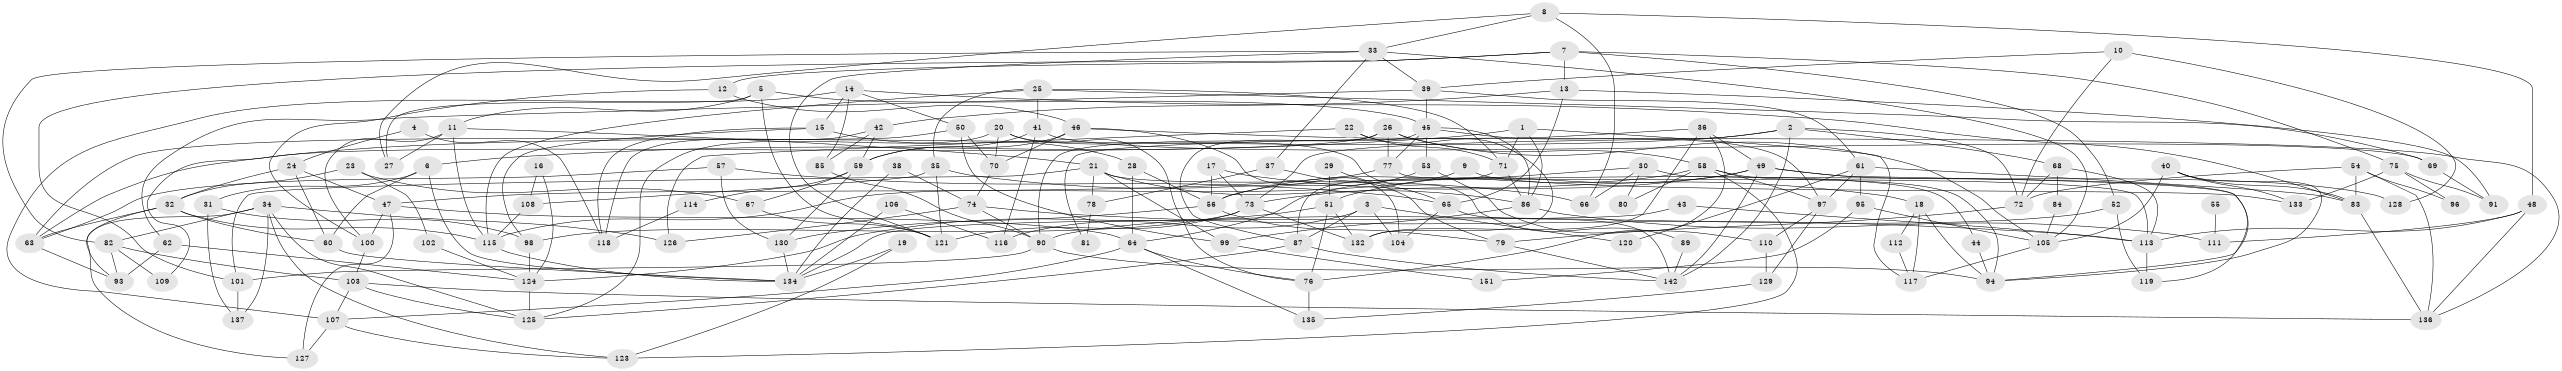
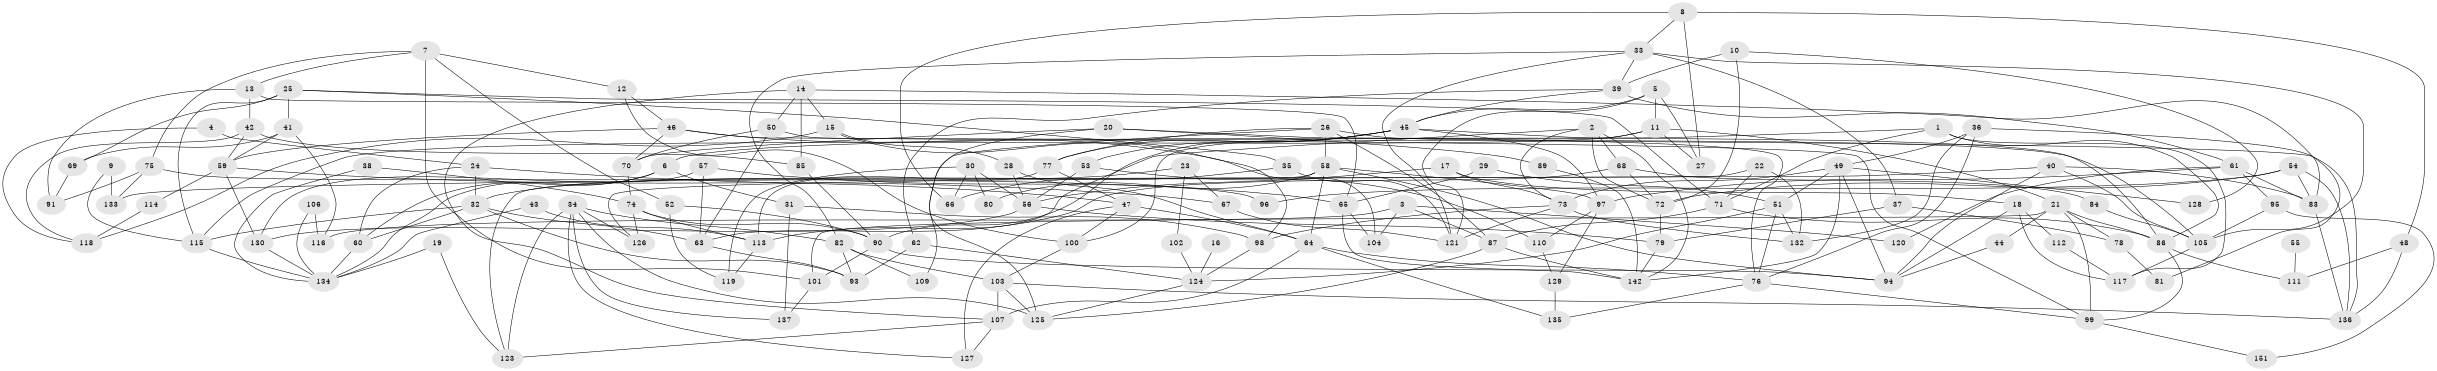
node "108": removed
edge "48" -- "113": removed
edge "76" -- "99": added
